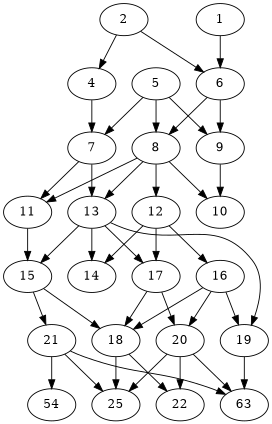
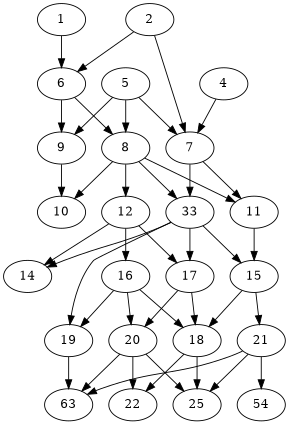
edge "2" -> "4": now "2" -> "7"
node "13": label "13" -> "33"
